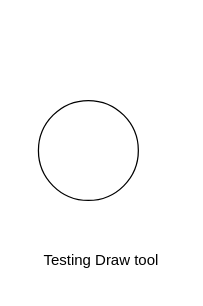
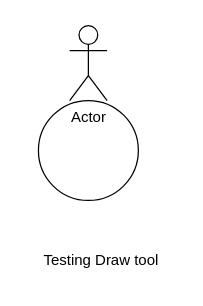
node "Actor": added
